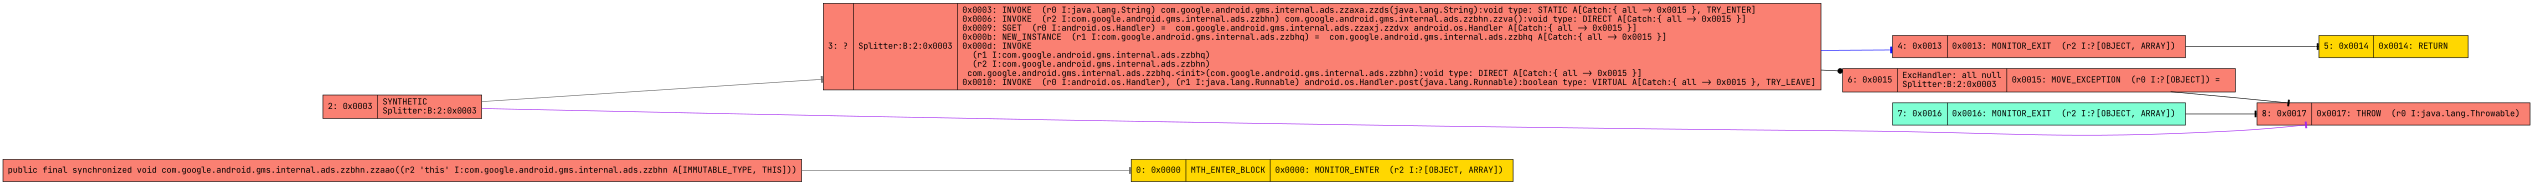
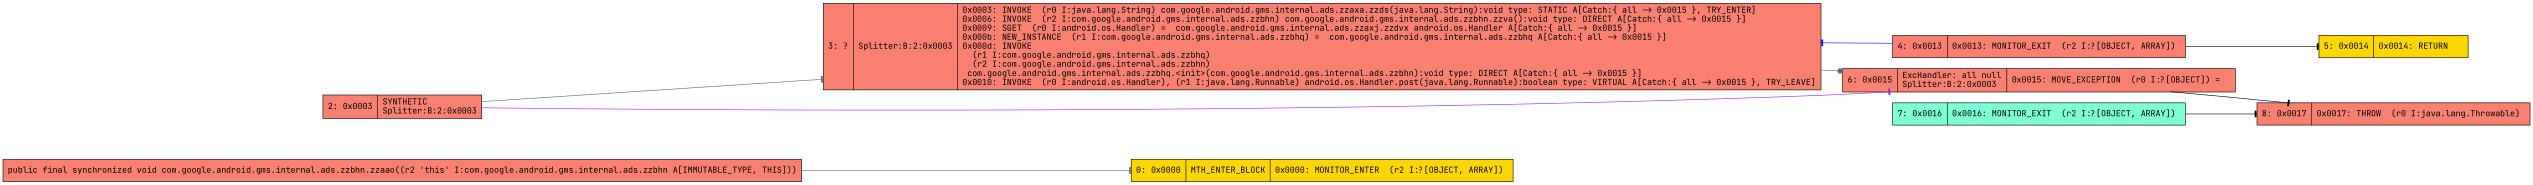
edge "3: ?" -> "4: 0x0013": reversed
edge "3: ?" -> "6: 0x0015": color black -> gray40
edge "2: 0x0003" -> "8: 0x0017": now "2: 0x0003" -> "6: 0x0015"
